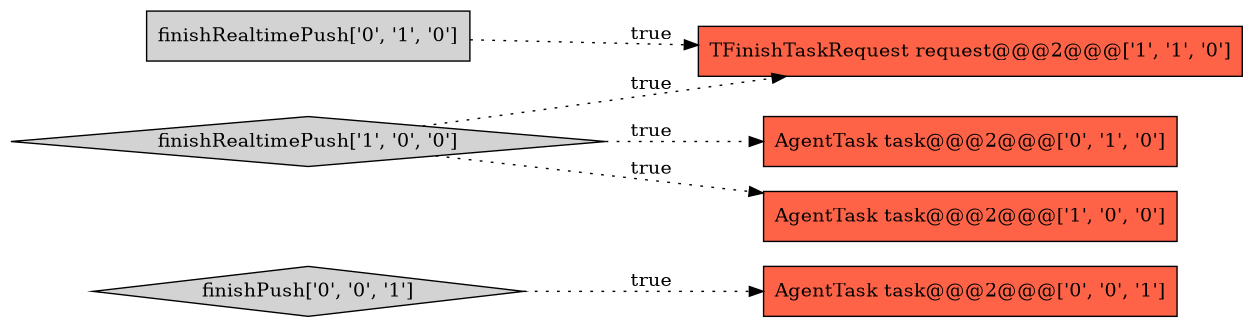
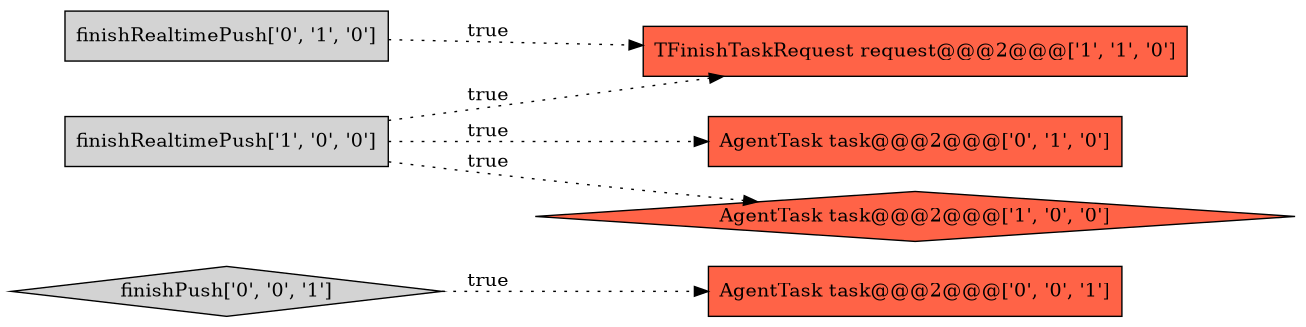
node "finishRealtimePush['1', '0', '0']": shape diamond -> box
node "AgentTask task@@@2@@@['1', '0', '0']": shape box -> diamond
